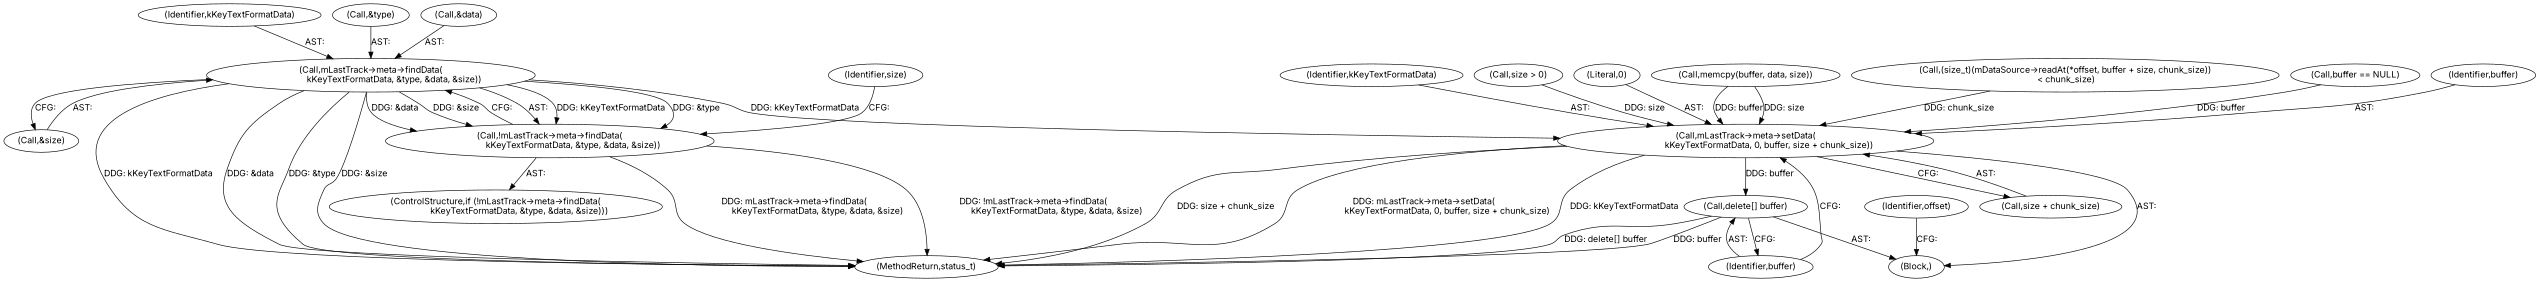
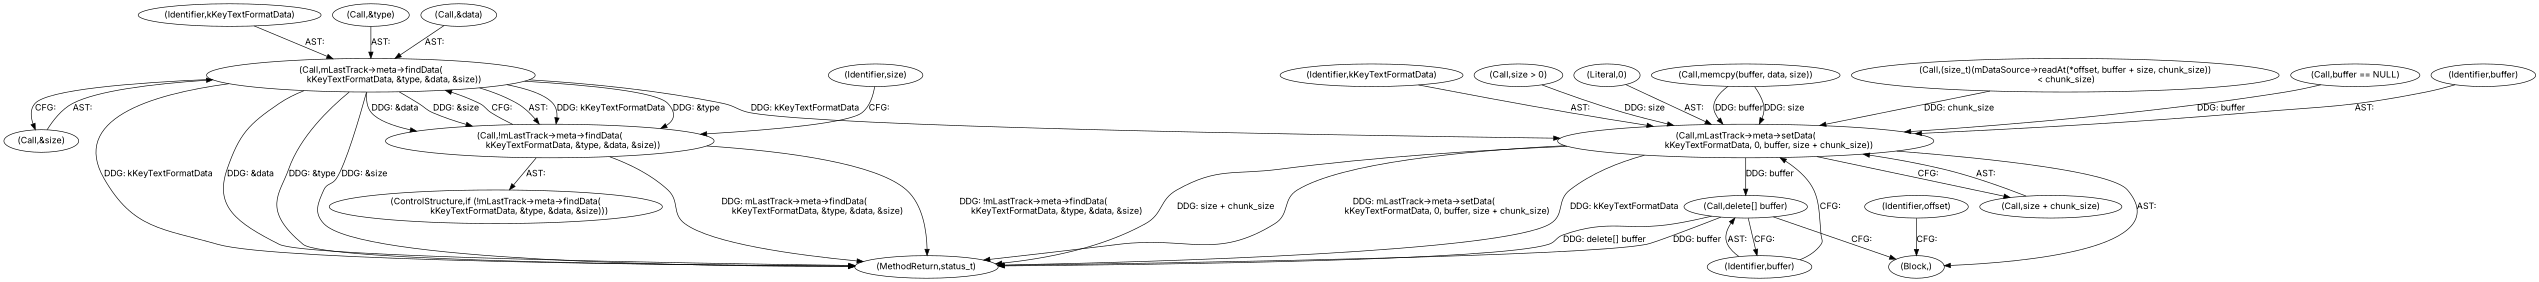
edge "(Call,delete[] buffer)" -> "(Block,)": label "AST: " -> "CFG: "
